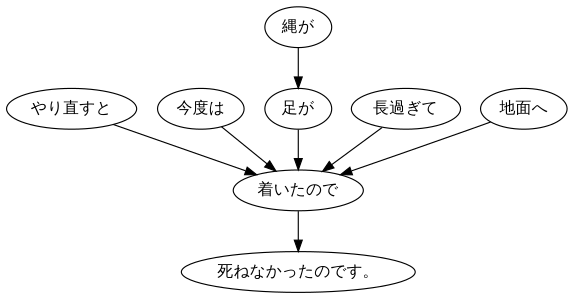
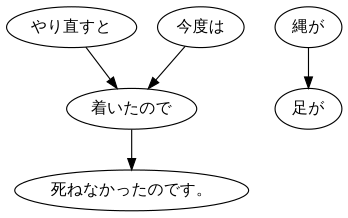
node "長過ぎて": removed
node "地面へ": removed
edge "足が" -> "着いたので": removed
